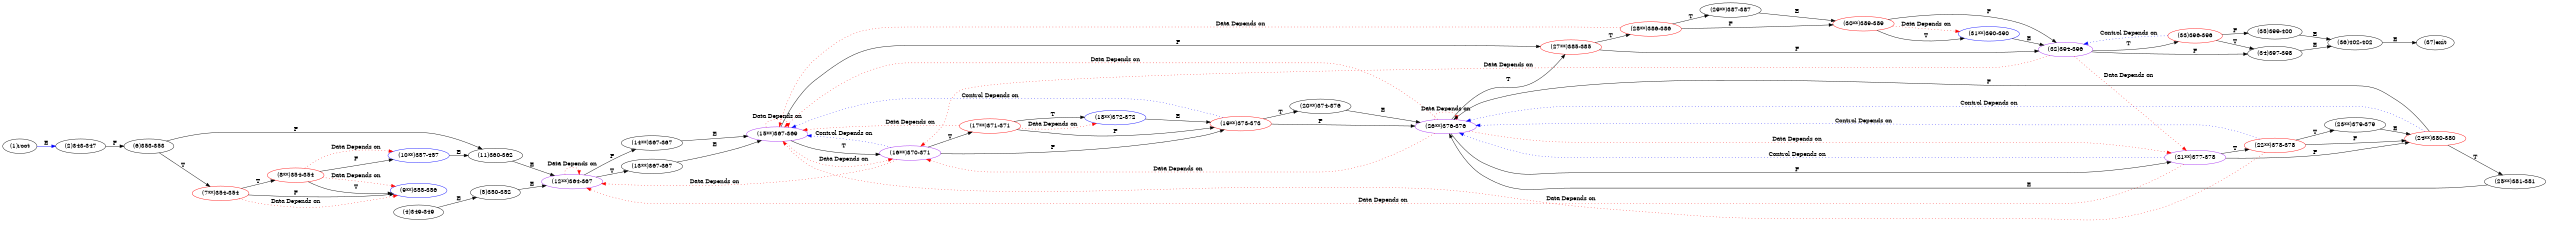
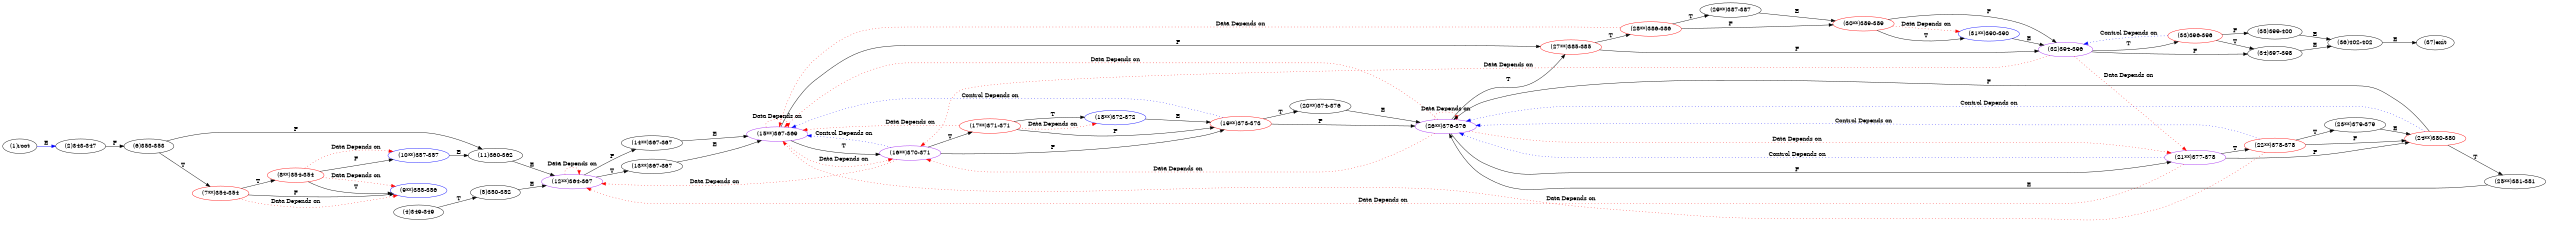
node "(10**)357-457": label "(10**)357-457" -> "(10**)357-357"
edge "(4)349-349" -> "(5)350-352": label "E" -> "T"
